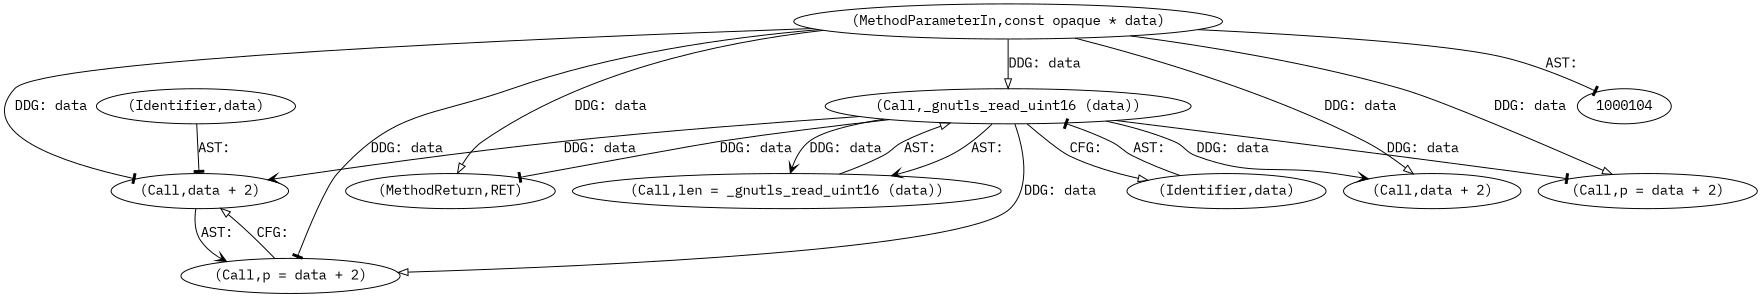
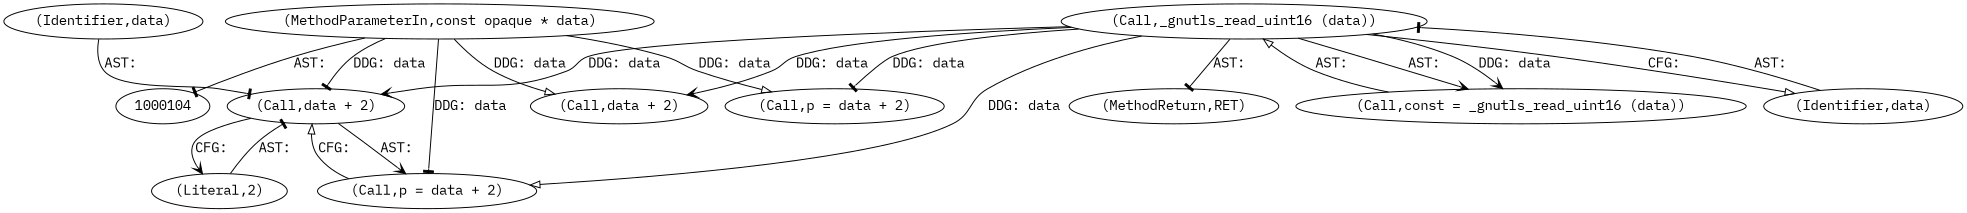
edge "(MethodParameterIn,const opaque * data)" -> "(Call,_gnutls_read_uint16 (data))": removed, label "DDG: data"
edge "(MethodParameterIn,const opaque * data)" -> "(MethodReturn,RET)": removed, label "DDG: data"
edge "(Call,_gnutls_read_uint16 (data))" -> "(MethodReturn,RET)": label "DDG: data" -> "AST: "
node "(Literal,2)": added
node "(Call,len = _gnutls_read_uint16 (data))": label "(Call,len = _gnutls_read_uint16 (data))" -> "(Call,const = _gnutls_read_uint16 (data))"
